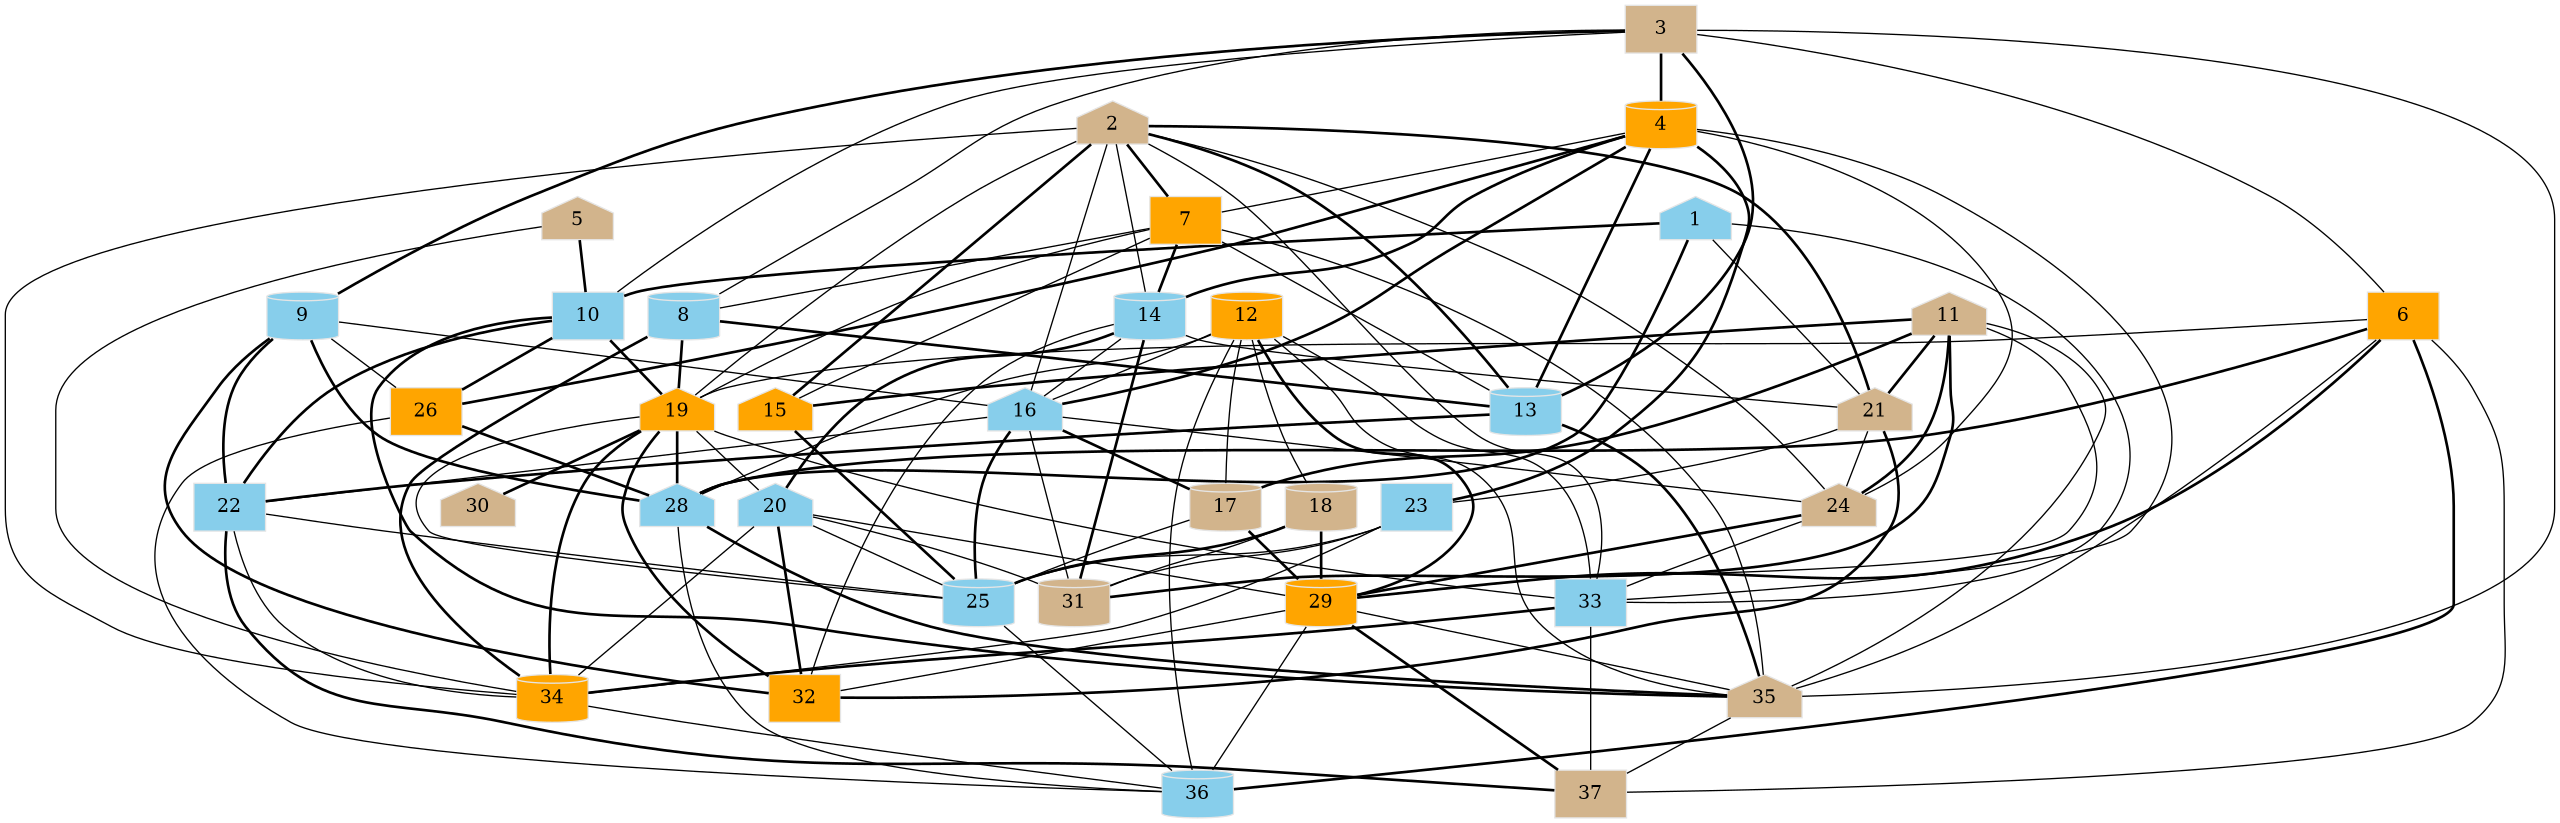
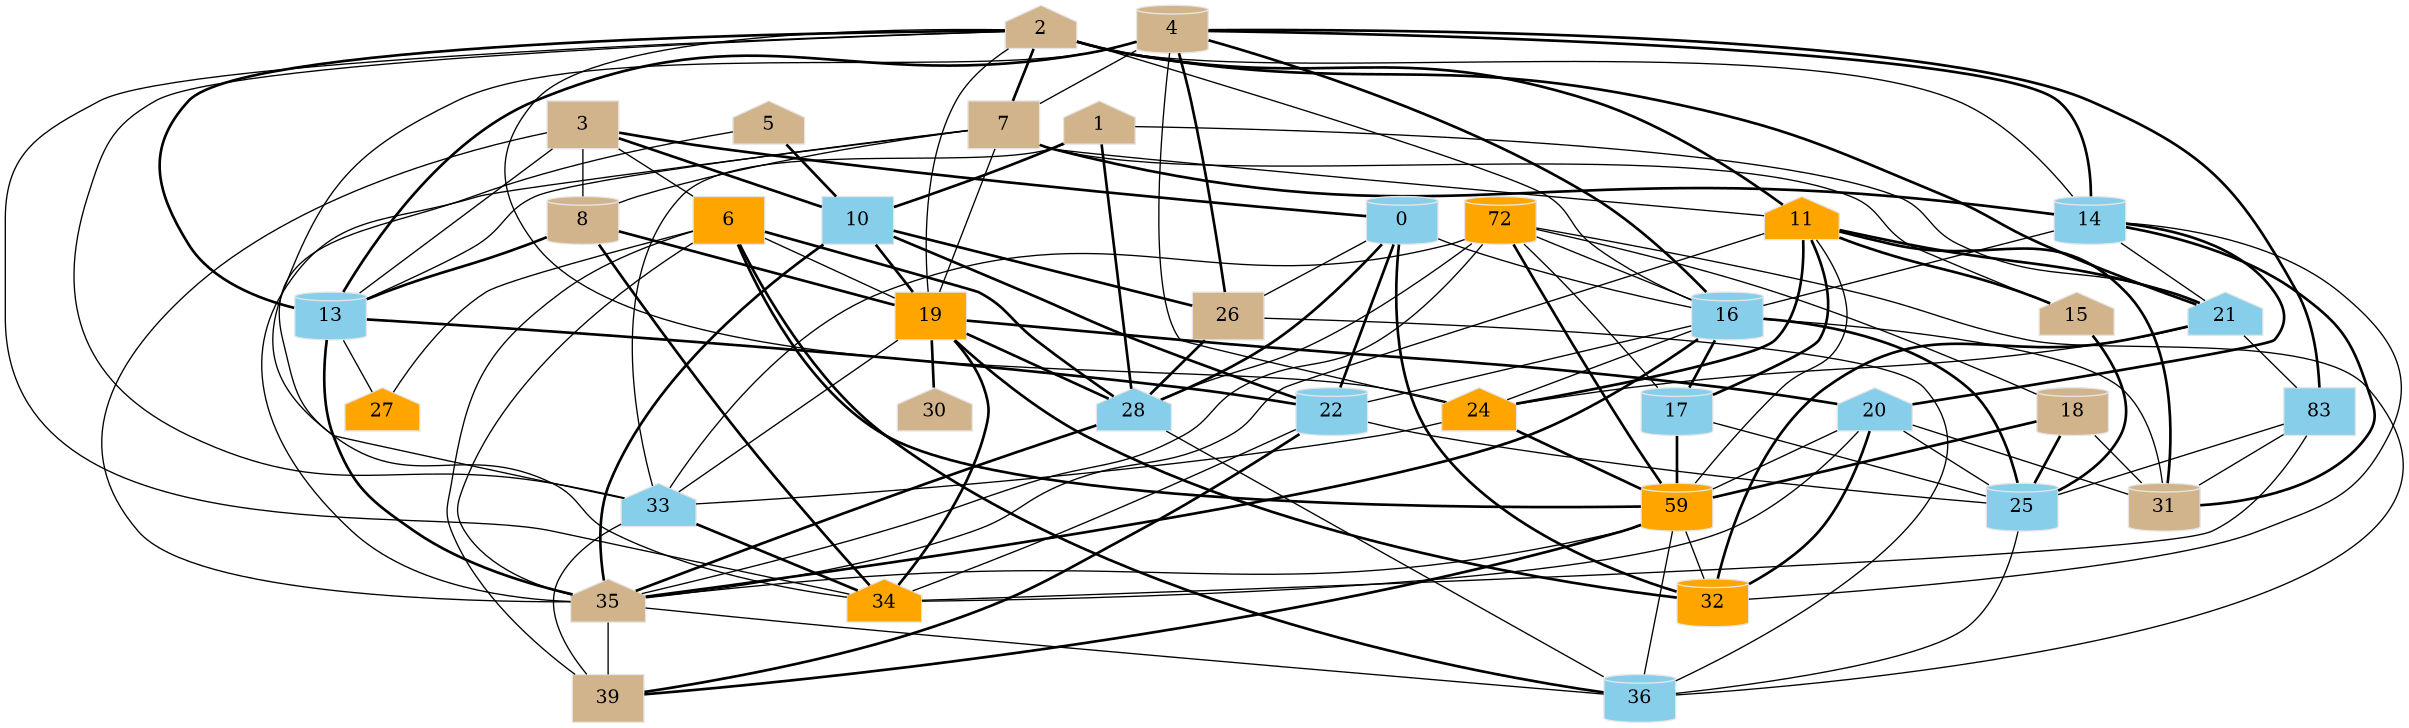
edge "3" -- "10": style solid -> bold
edge "3" -- "4": removed
node "4": fillcolor orange -> tan
edge "7" -- "11": added
node "7": fillcolor orange -> tan
node "1": fillcolor skyblue -> tan
edge "3" -- "13": style bold -> solid
edge "2" -- "15": now "2" -- "11"
node "9": label "9" -> "0"
node "8": fillcolor skyblue -> tan
node "12": label "12" -> "72"
node "11": fillcolor tan -> orange
node "27": added
node "26": fillcolor orange -> tan
node "19": shape house -> box
node "15": fillcolor orange -> tan
node "16": shape house -> cylinder
node "21": fillcolor tan -> skyblue
edge "19" -- "20": style solid -> bold
node "22": shape box -> cylinder
node "17": fillcolor tan -> skyblue
node "23": label "23" -> "83"
node "24": fillcolor tan -> orange
edge "19" -- "25": removed
edge "16" -- "35": added
node "29": label "29" -> "59"
node "33": shape box -> house
node "34": shape cylinder -> house
node "32": shape box -> cylinder
edge "34" -- "36": now "35" -- "36"
node "37": label "37" -> "39"
